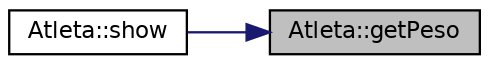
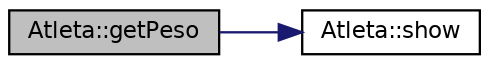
edge "Atleta::show" -> "Atleta::getPeso": reversed
